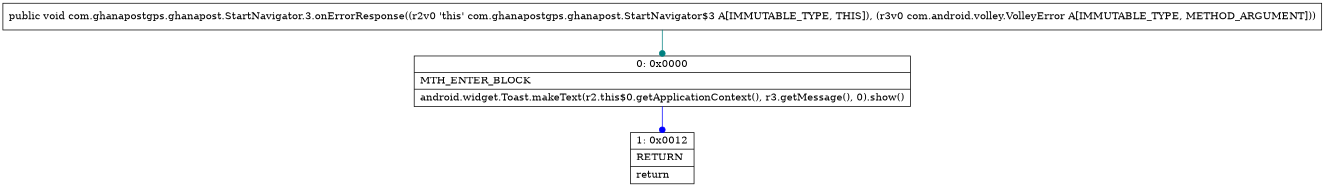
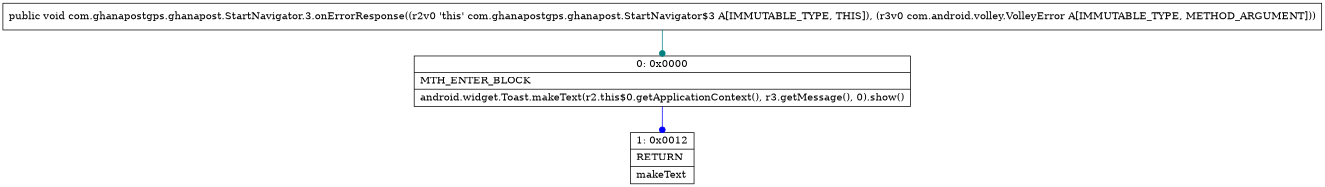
node "1: 0x0012": text "return" -> "makeText"
